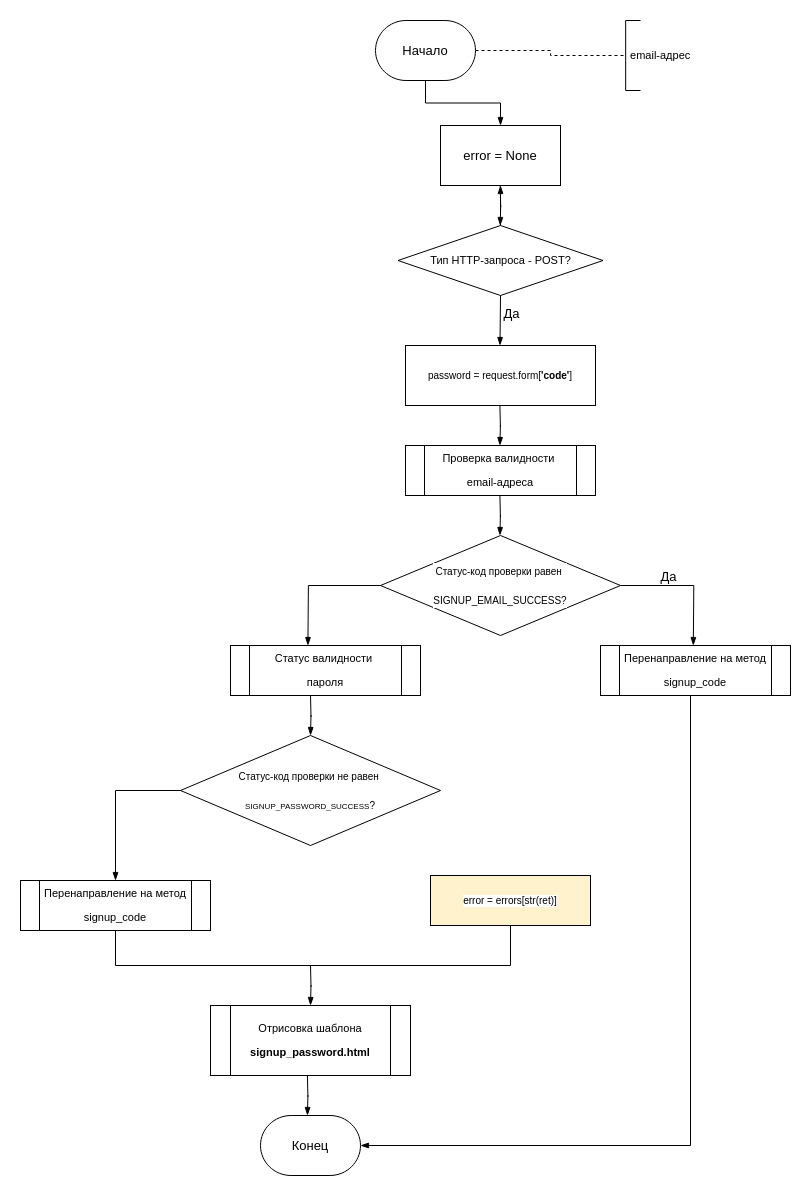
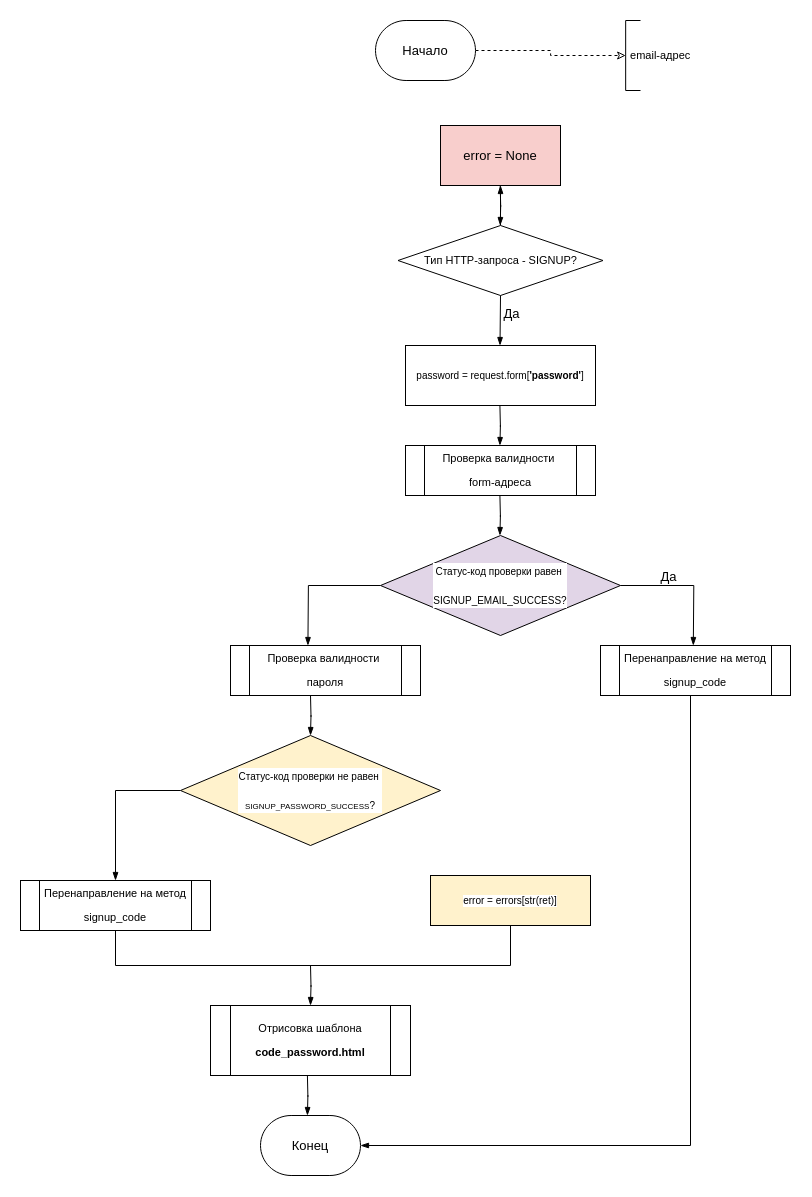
edge "Начало" -- "email-адрес": arrowhead none -> classic
edge "Начало" -> "error = None": removed
node "error = None": fillcolor #ffffff -> #f8cecc
node "Тип HTTP-запроса - POST?": label "Тип HTTP-запроса - POST?" -> "Тип HTTP-запроса - SIGNUP?"
node "password = request.form['code']": label "password = request.form['code']" -> "password = request.form['password']"
node "Проверка валидности email-адреса": label "Проверка валидности email-адреса" -> "Проверка валидности form-адреса"
node "Статус-код проверки равен SIGNUP_EMAIL_SUCCESS?": fillcolor #ffffff -> #e1d5e7
node "Статус валидности пароля": label "Статус валидности пароля" -> "Проверка валидности пароля"
node "Статус-код проверки не равен SIGNUP_PASSWORD_SUCCESS?": fillcolor #ffffff -> #fff2cc
node "Отрисовка шаблонаsignup_password.html": label "Отрисовка шаблонаsignup_password.html" -> "Отрисовка шаблонаcode_password.html"
